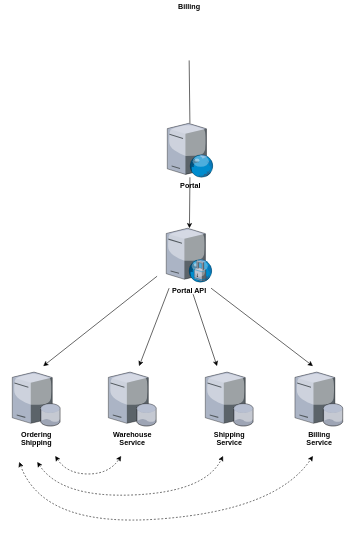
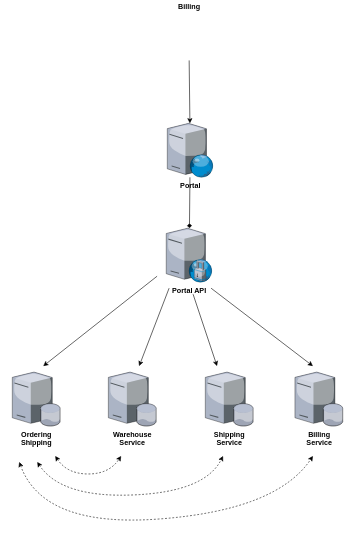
edge "Billing" -- "Portal": arrowhead none -> classic
edge "Portal" -> "Portal API": arrowhead classic -> diamond
